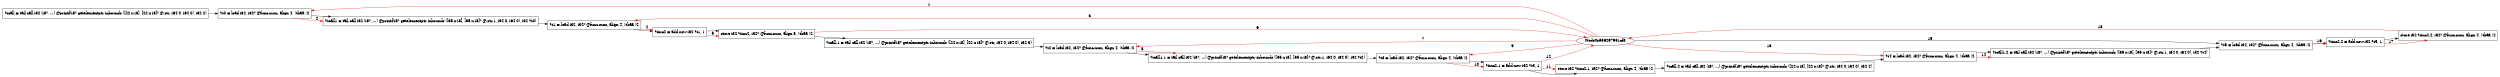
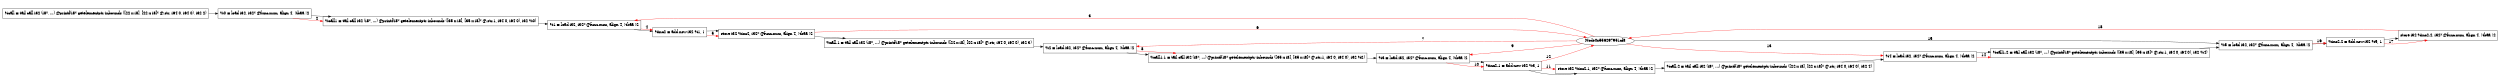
edge "Node0x556297951cf8" -> "%0 = load i32, i32* @func.num, align 4, !tbaa !2": removed, label "1"
node "store i32 %inc2, i32* @func.num, align 8, !tbaa !2": label "store i32 %inc2, i32* @func.num, align 8, !tbaa !2" -> "store i32 %inc2, i32* @func.num, align 4, !tbaa !2"
